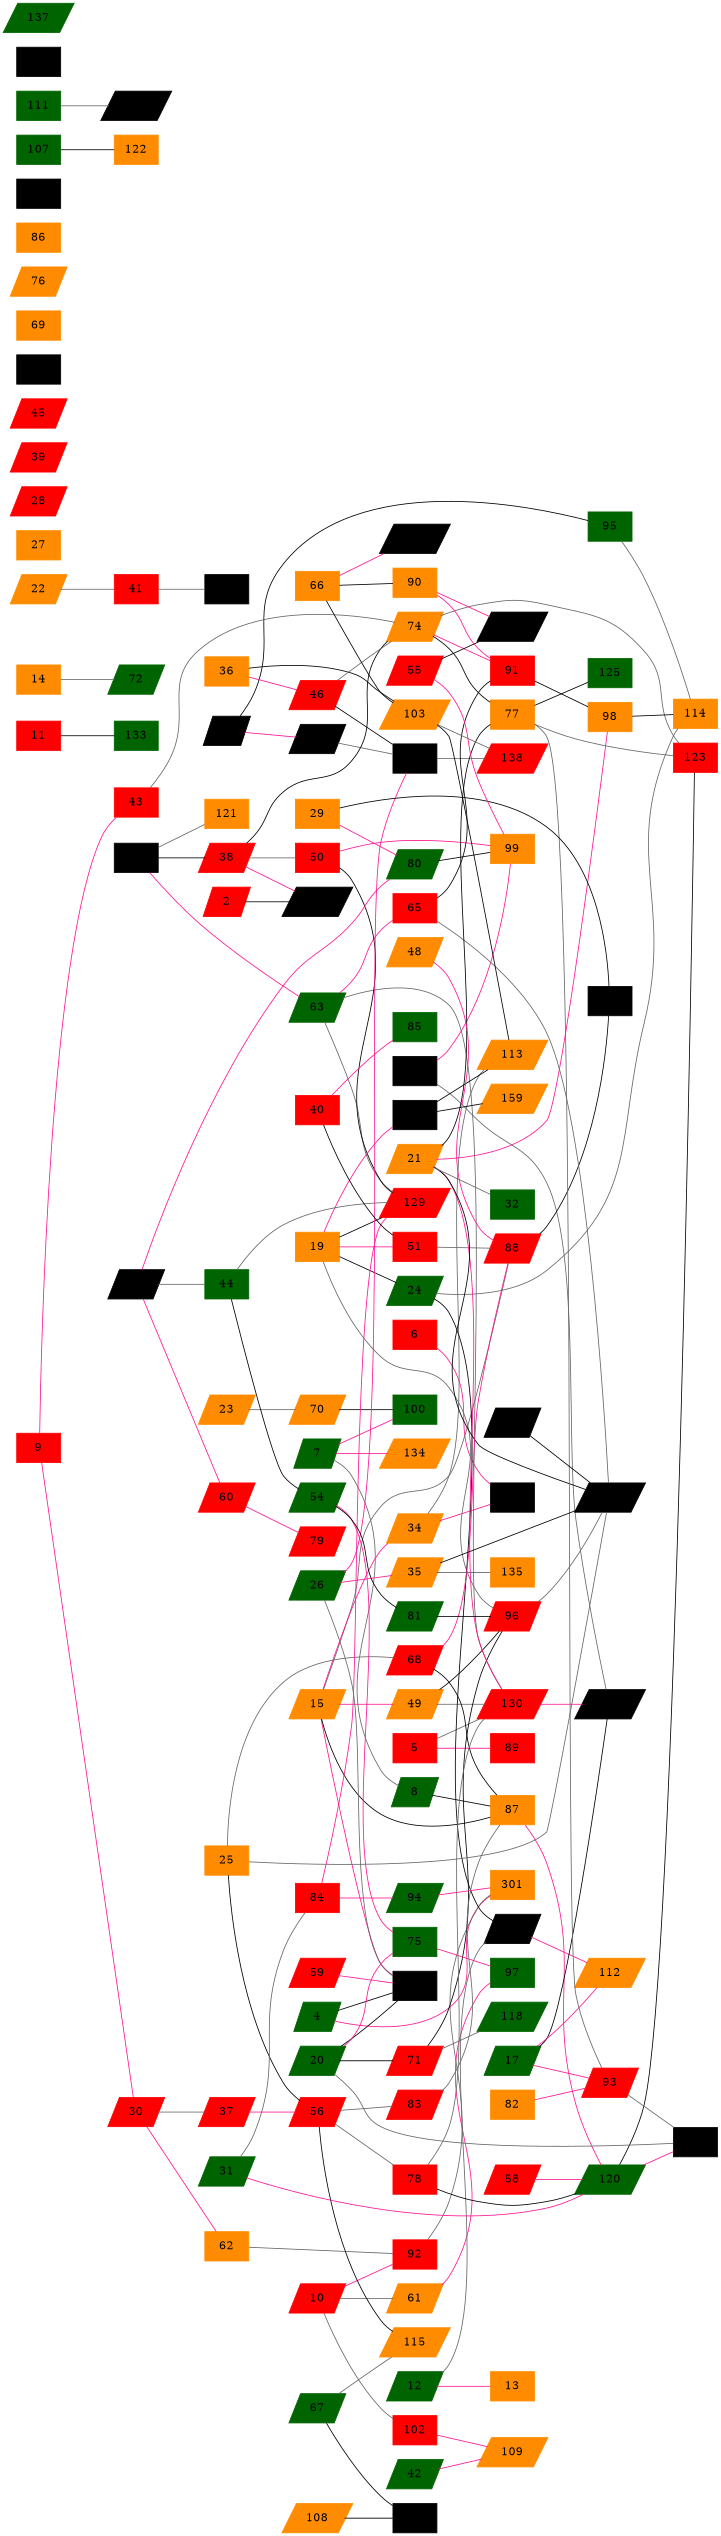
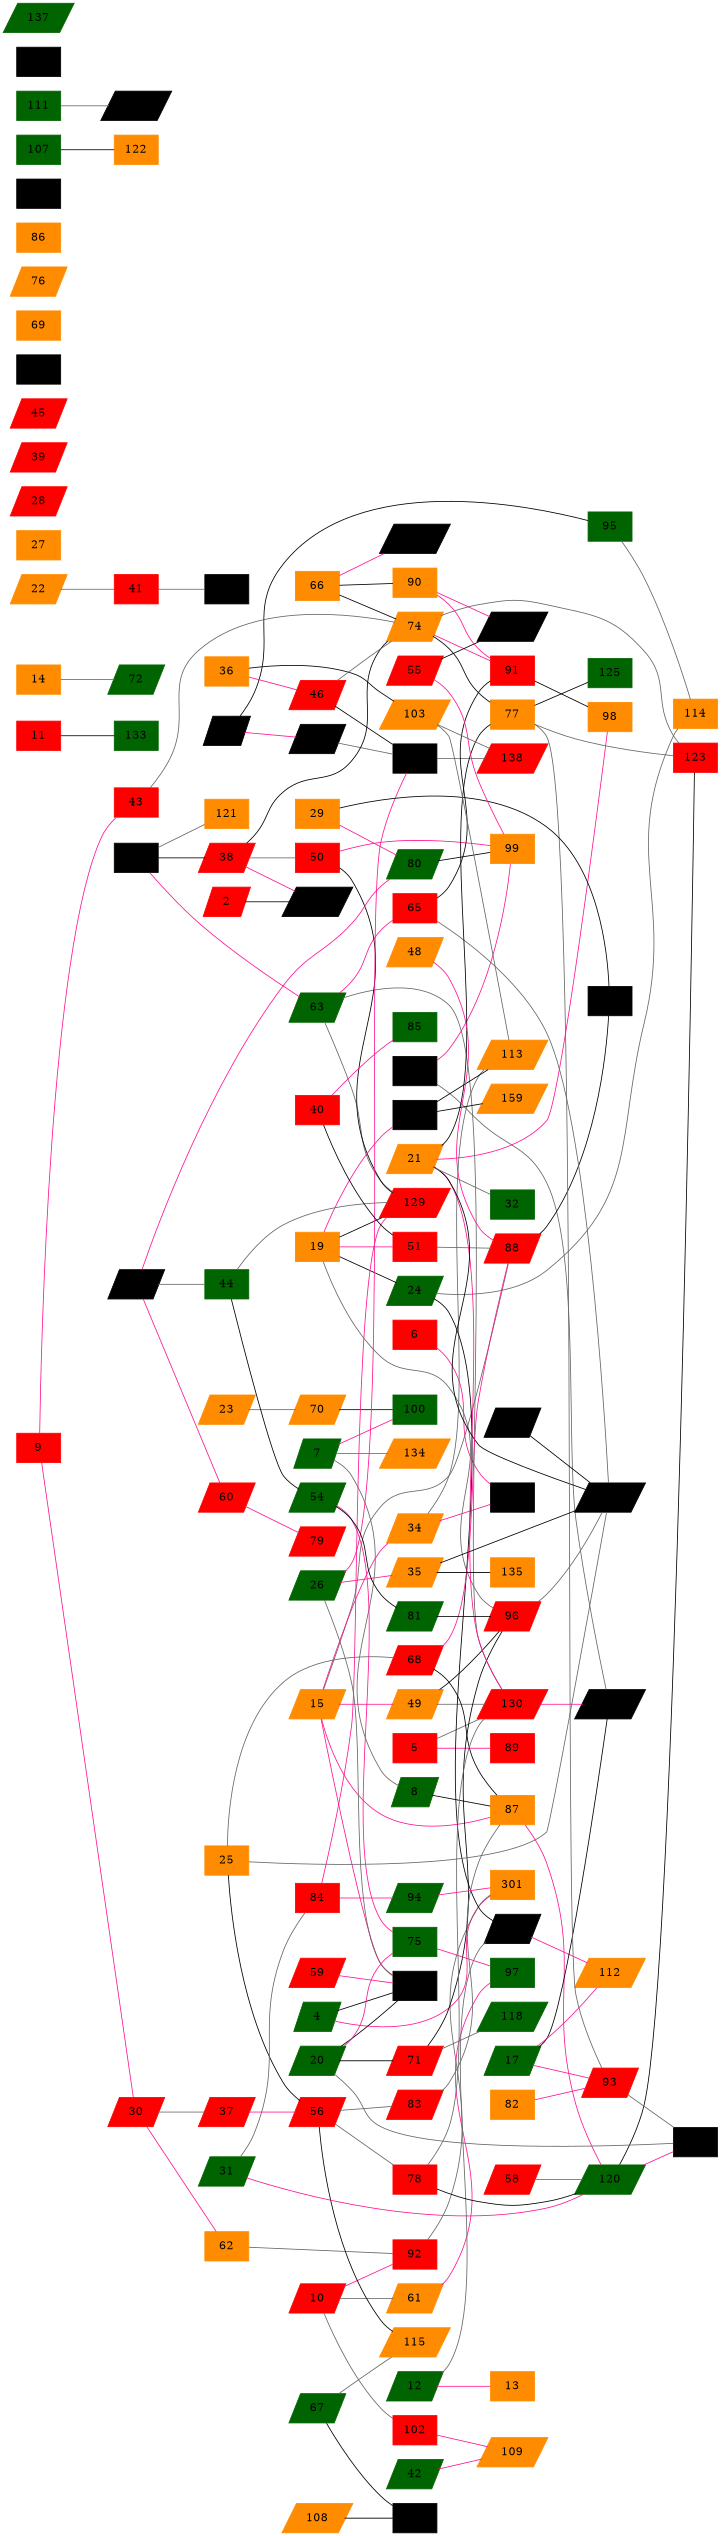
edge "66" -- "103": now "66" -- "74"
edge "114" -- "98": removed
edge "103" -- "113": color black -> gray40
edge "35" -- "135": color gray40 -> black
edge "15" -- "87": color black -> deeppink
